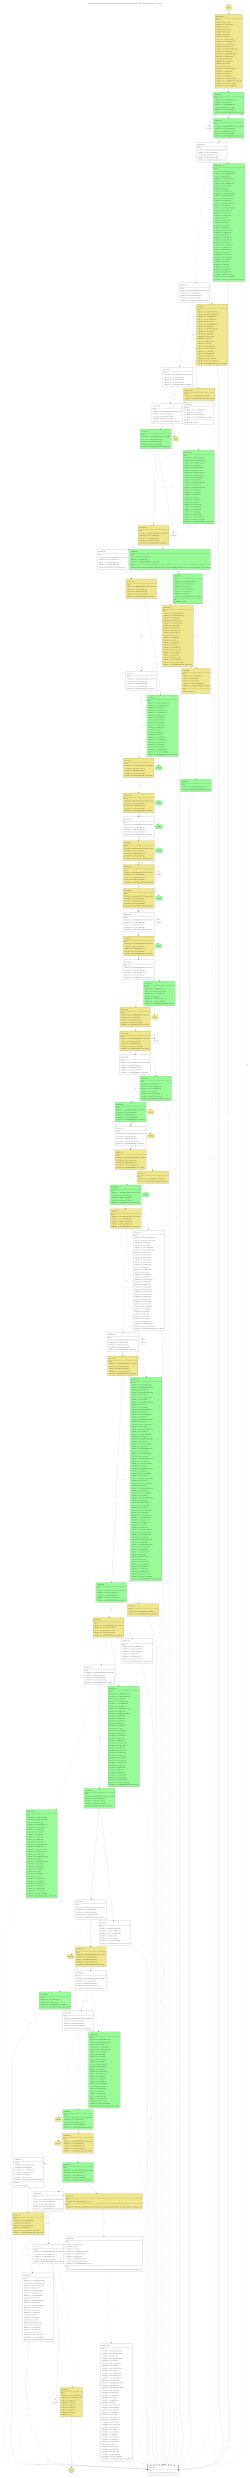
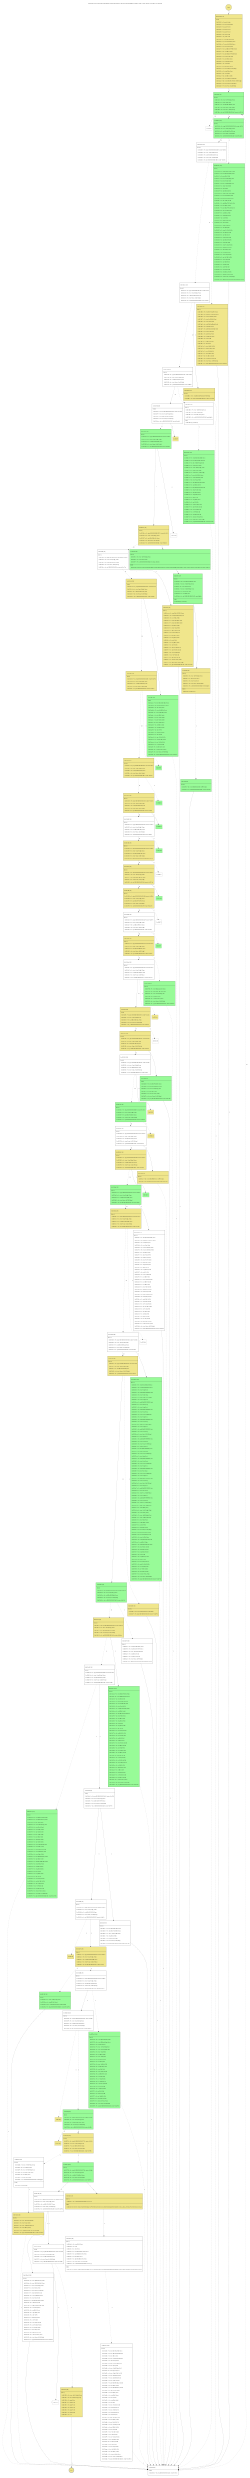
node "0x4013e0 [28]": fillcolor white -> khaki
node "0x401664 [28]": fillcolor palegreen -> white
